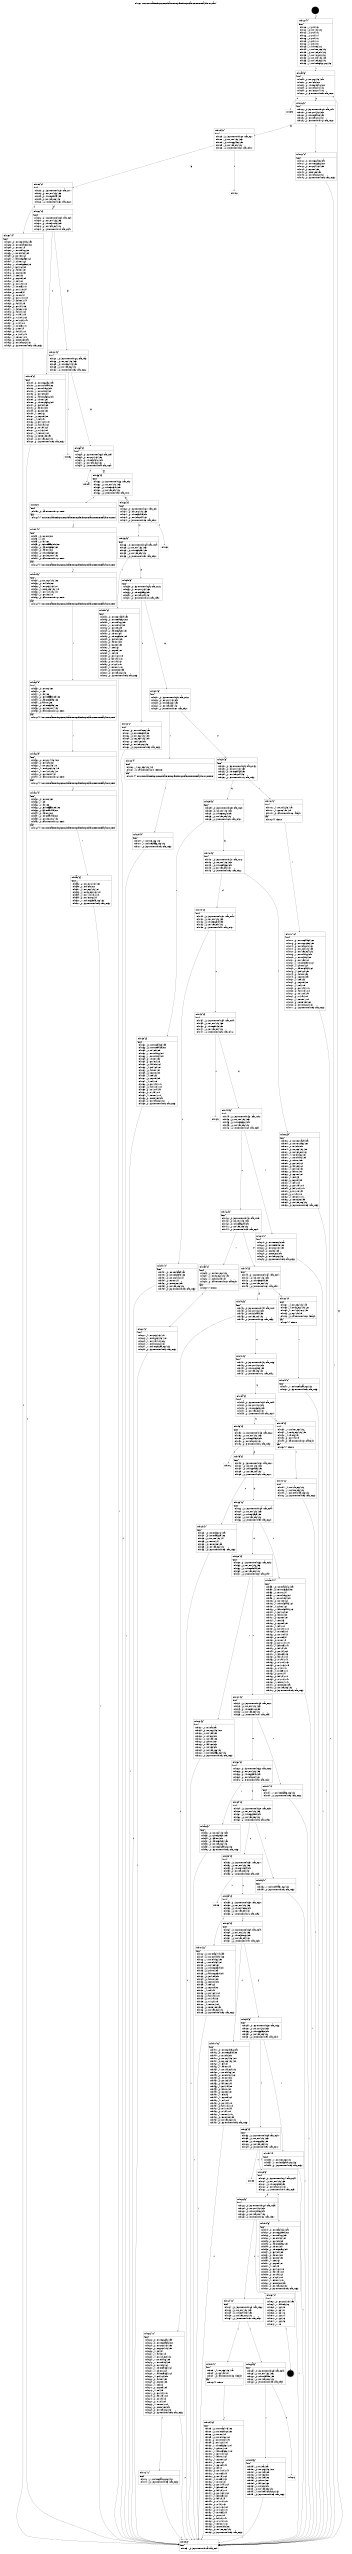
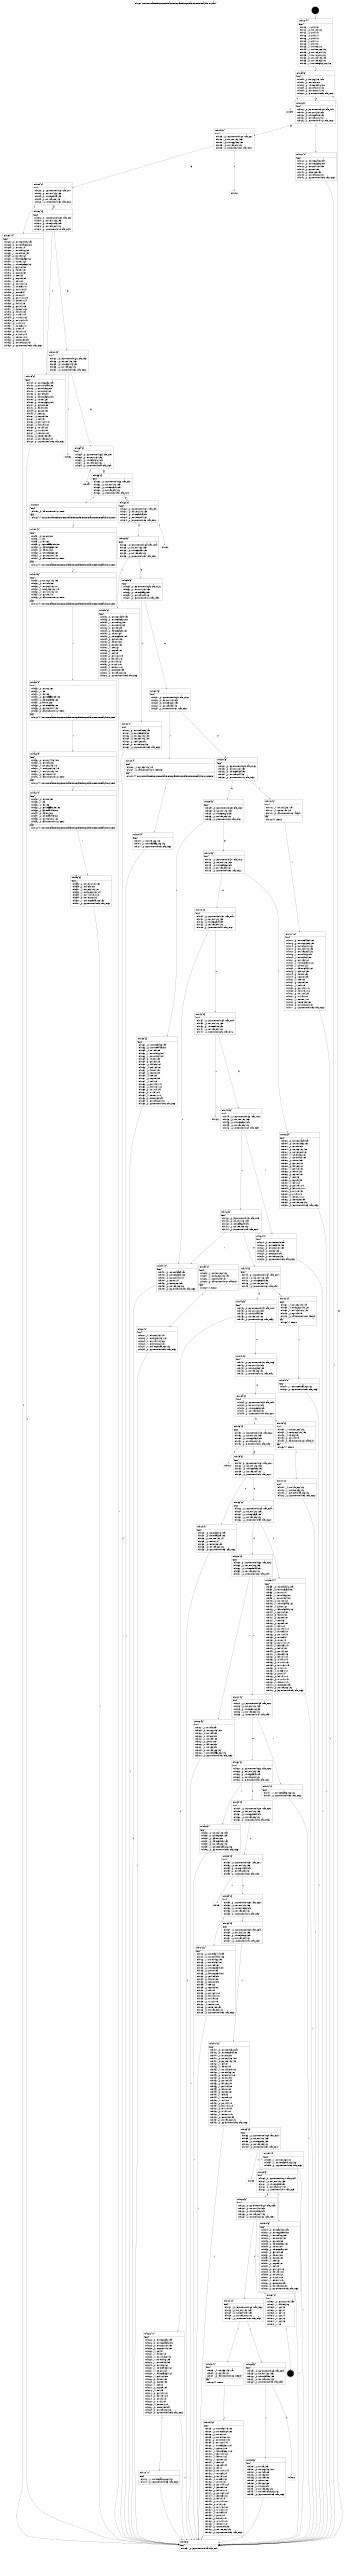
edge "0x401466 [25]" -> "0x4018ad [20]": now "0x401466 [25]" -> "0x4019d7 [27]"
node "0x401bd3 [12]": removed
node "0x4015dd [25]": removed
